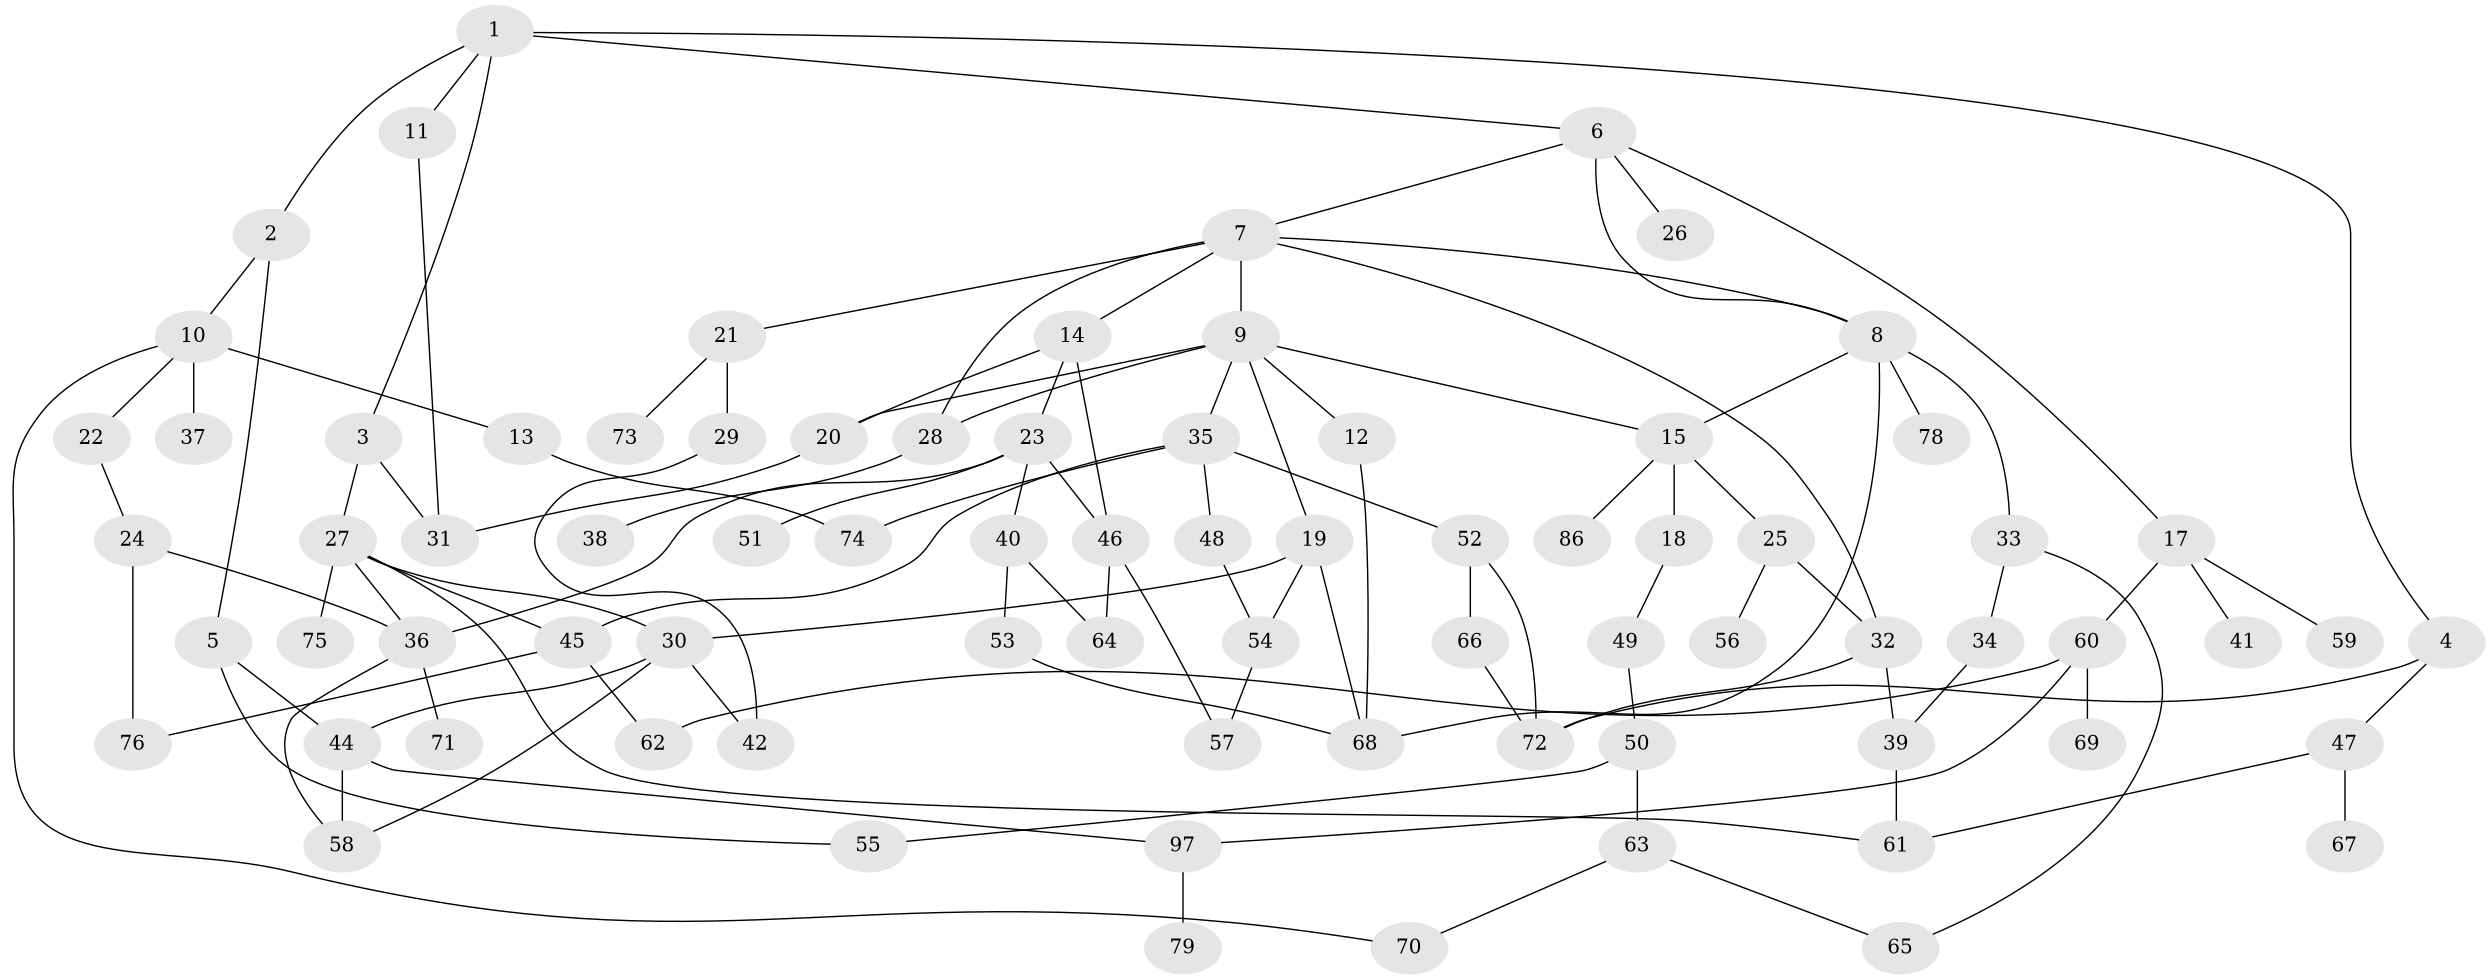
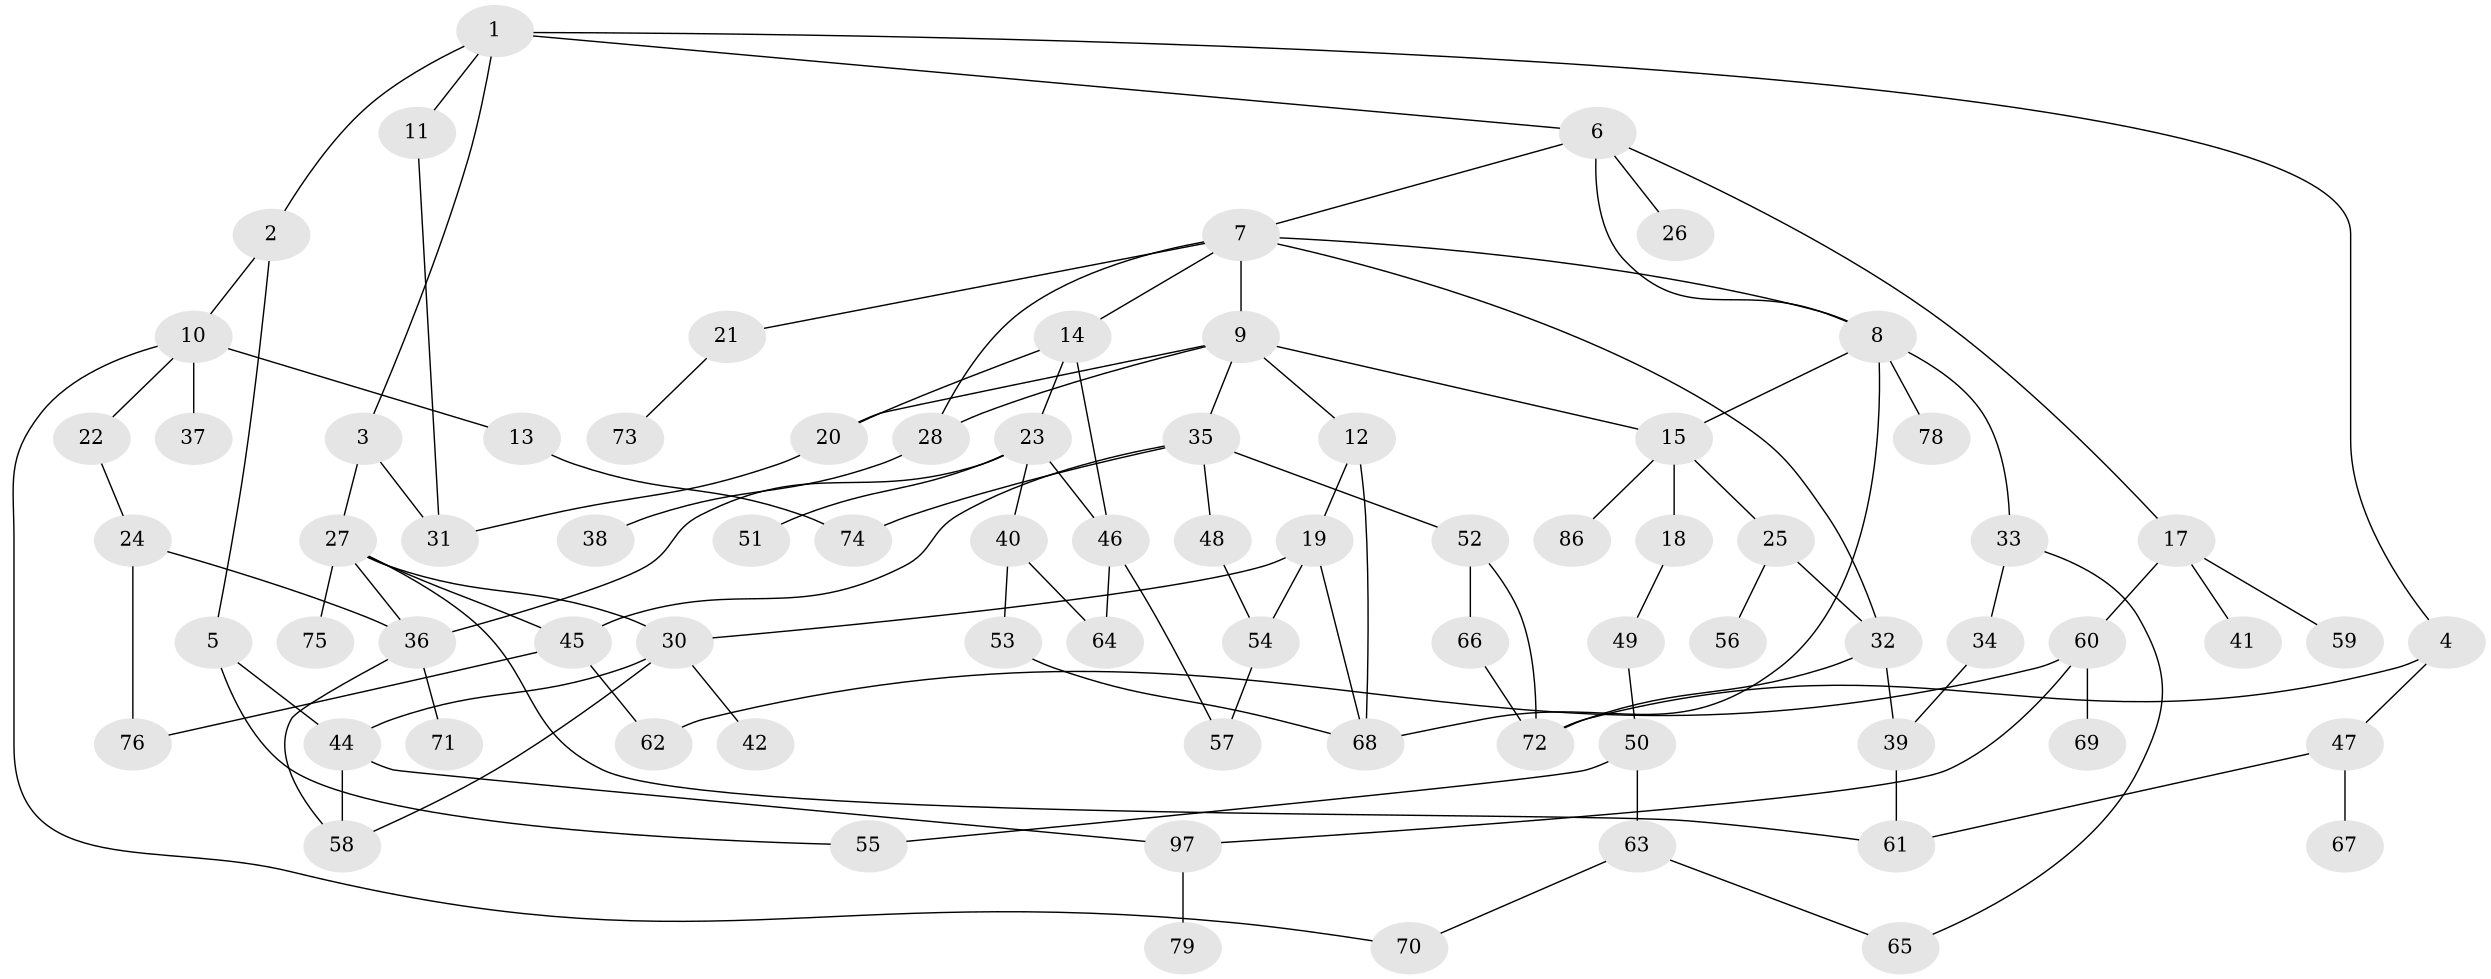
node "29": removed
edge "9" -- "19": now "12" -- "19"
